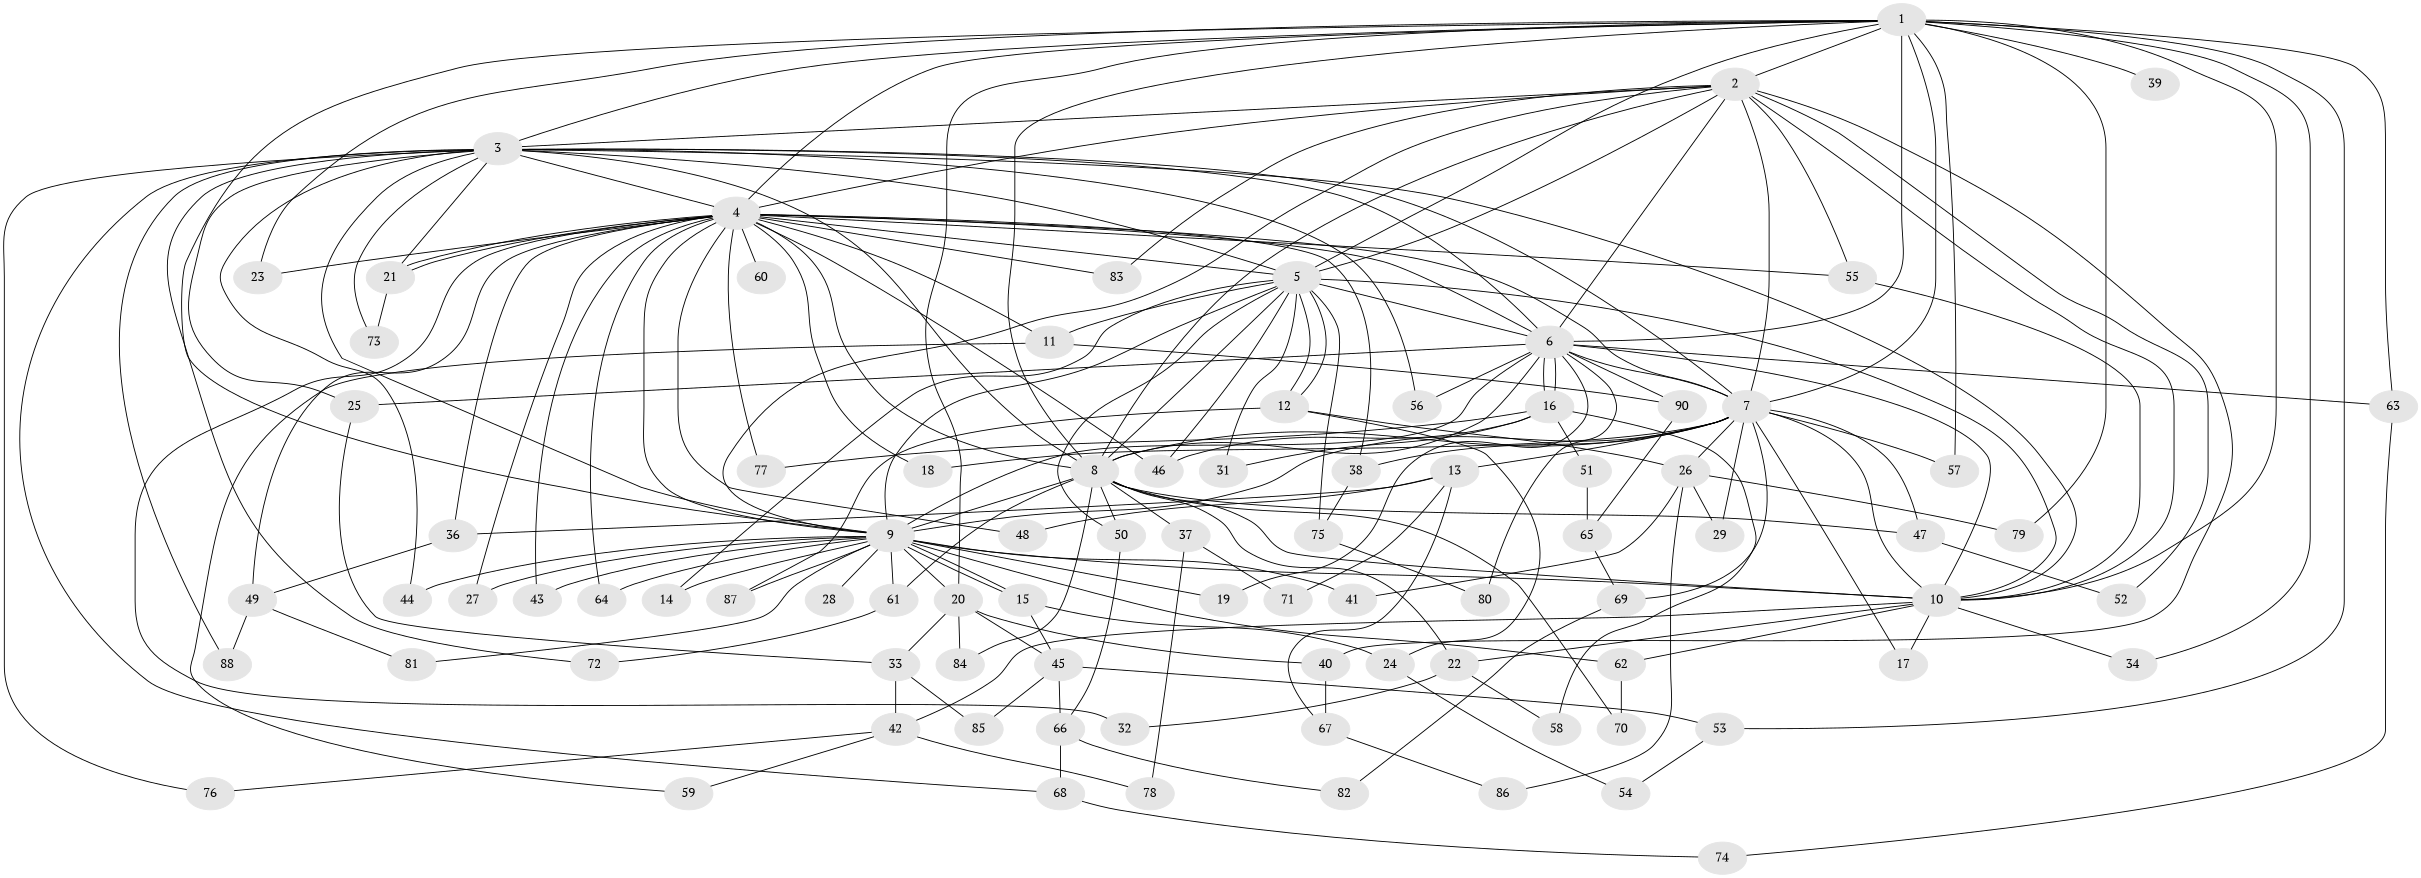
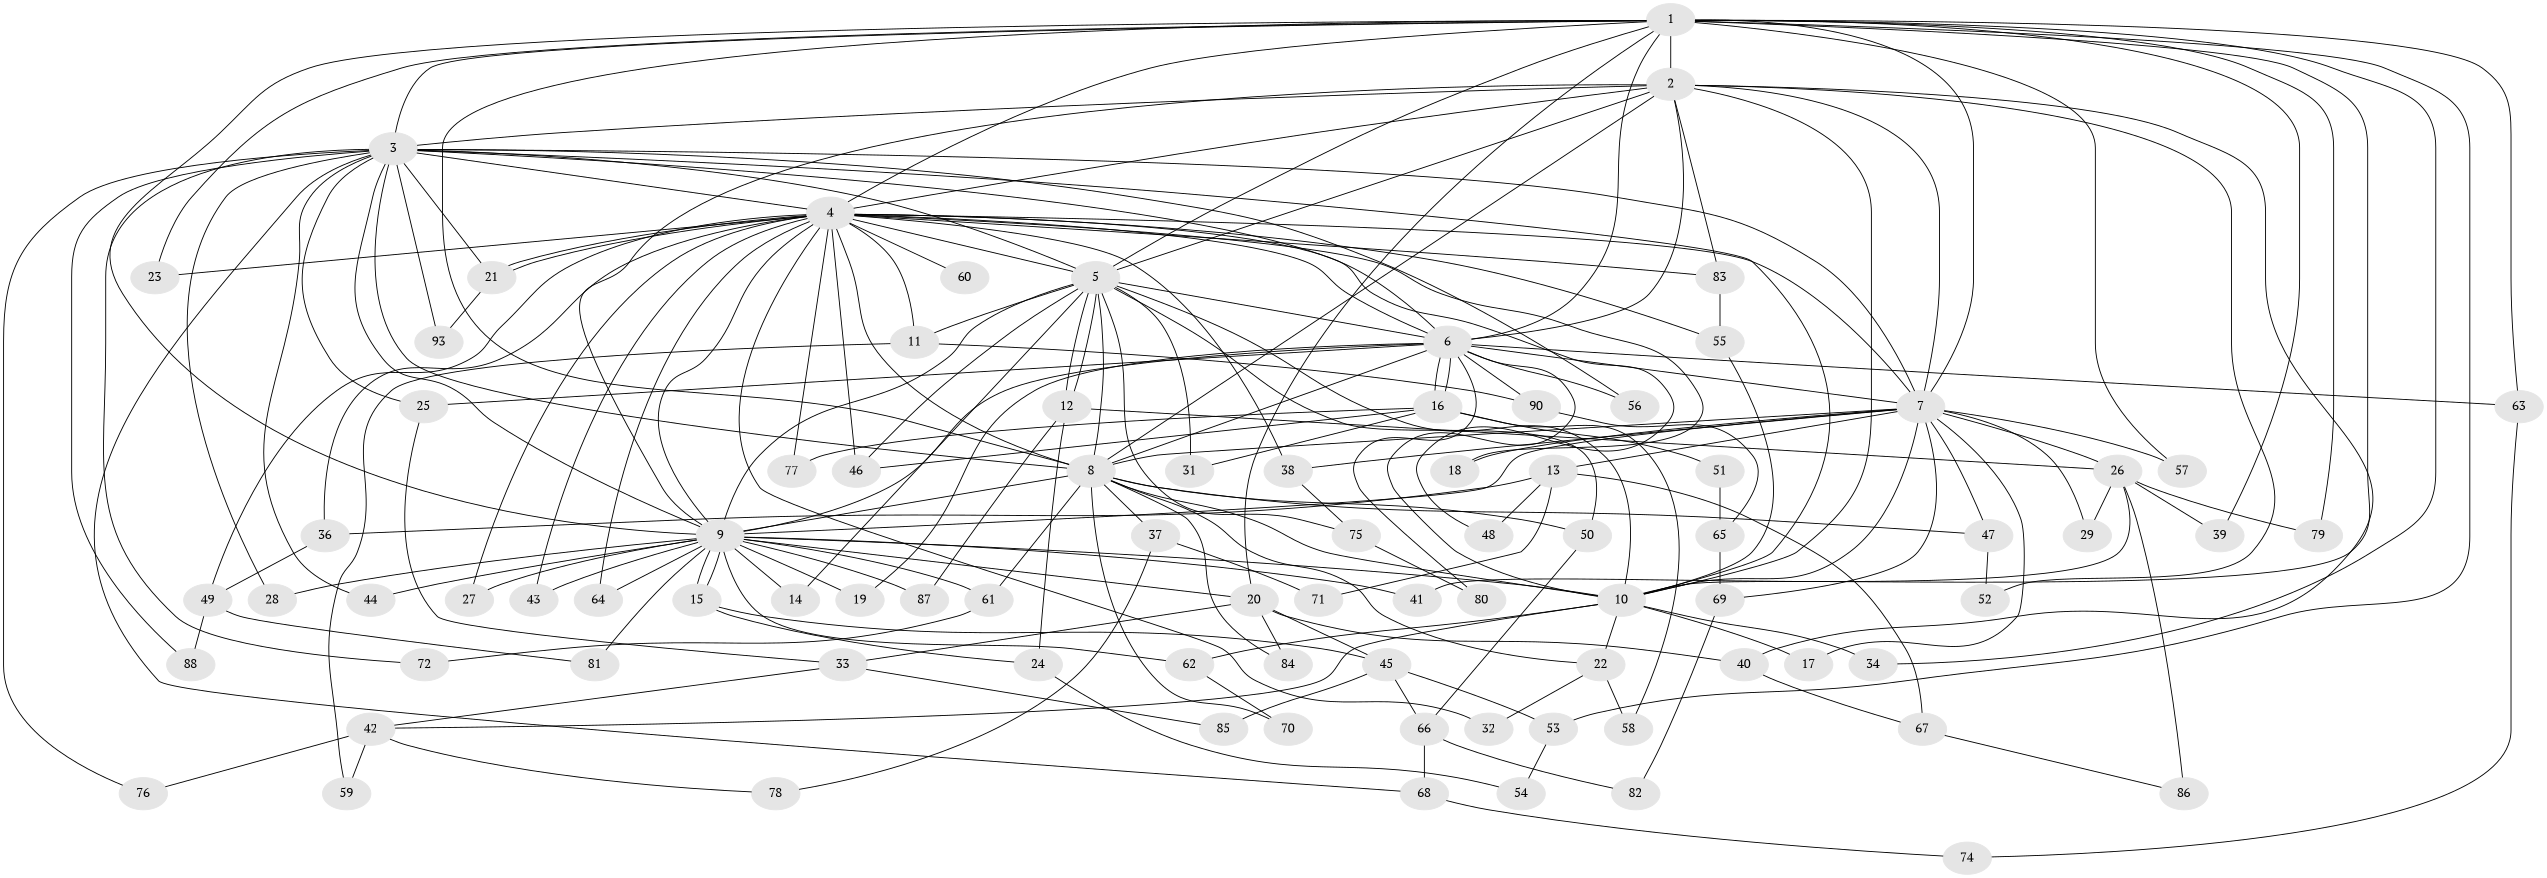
edge "2" -- "55": now "83" -- "55"
edge "3" -- "28": added
node "73": label "73" -> "93"
edge "26" -- "39": added
